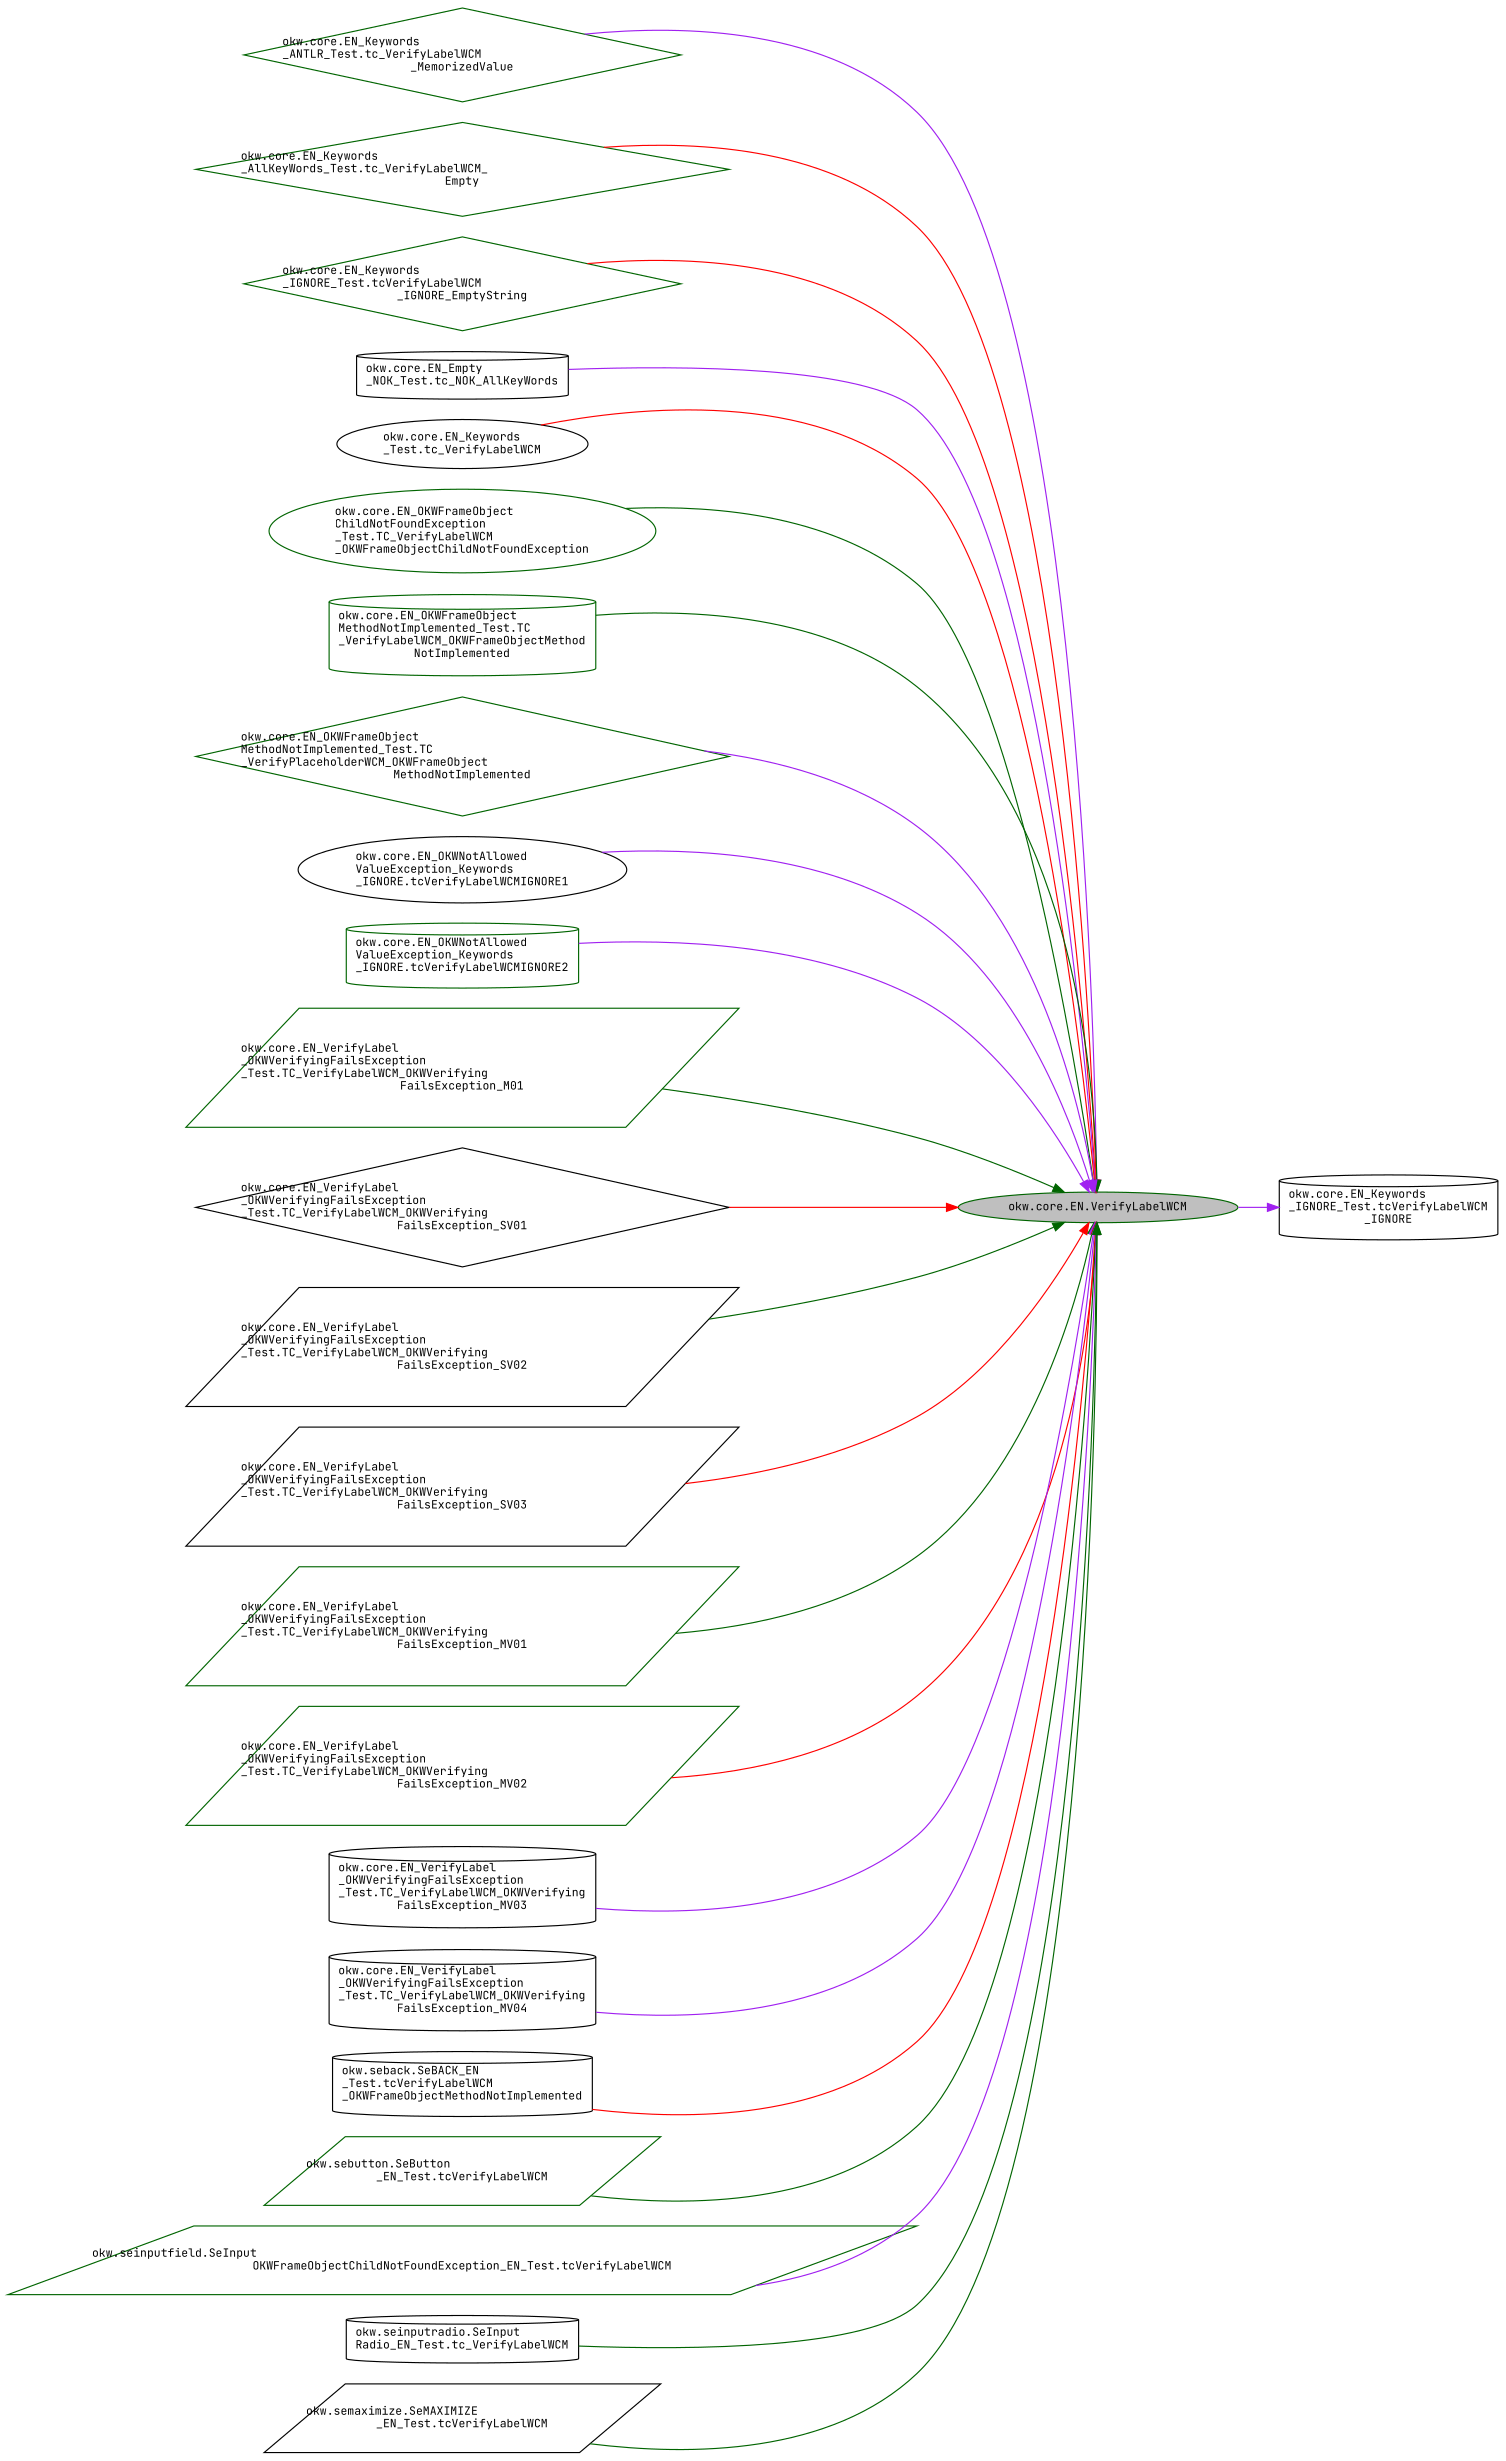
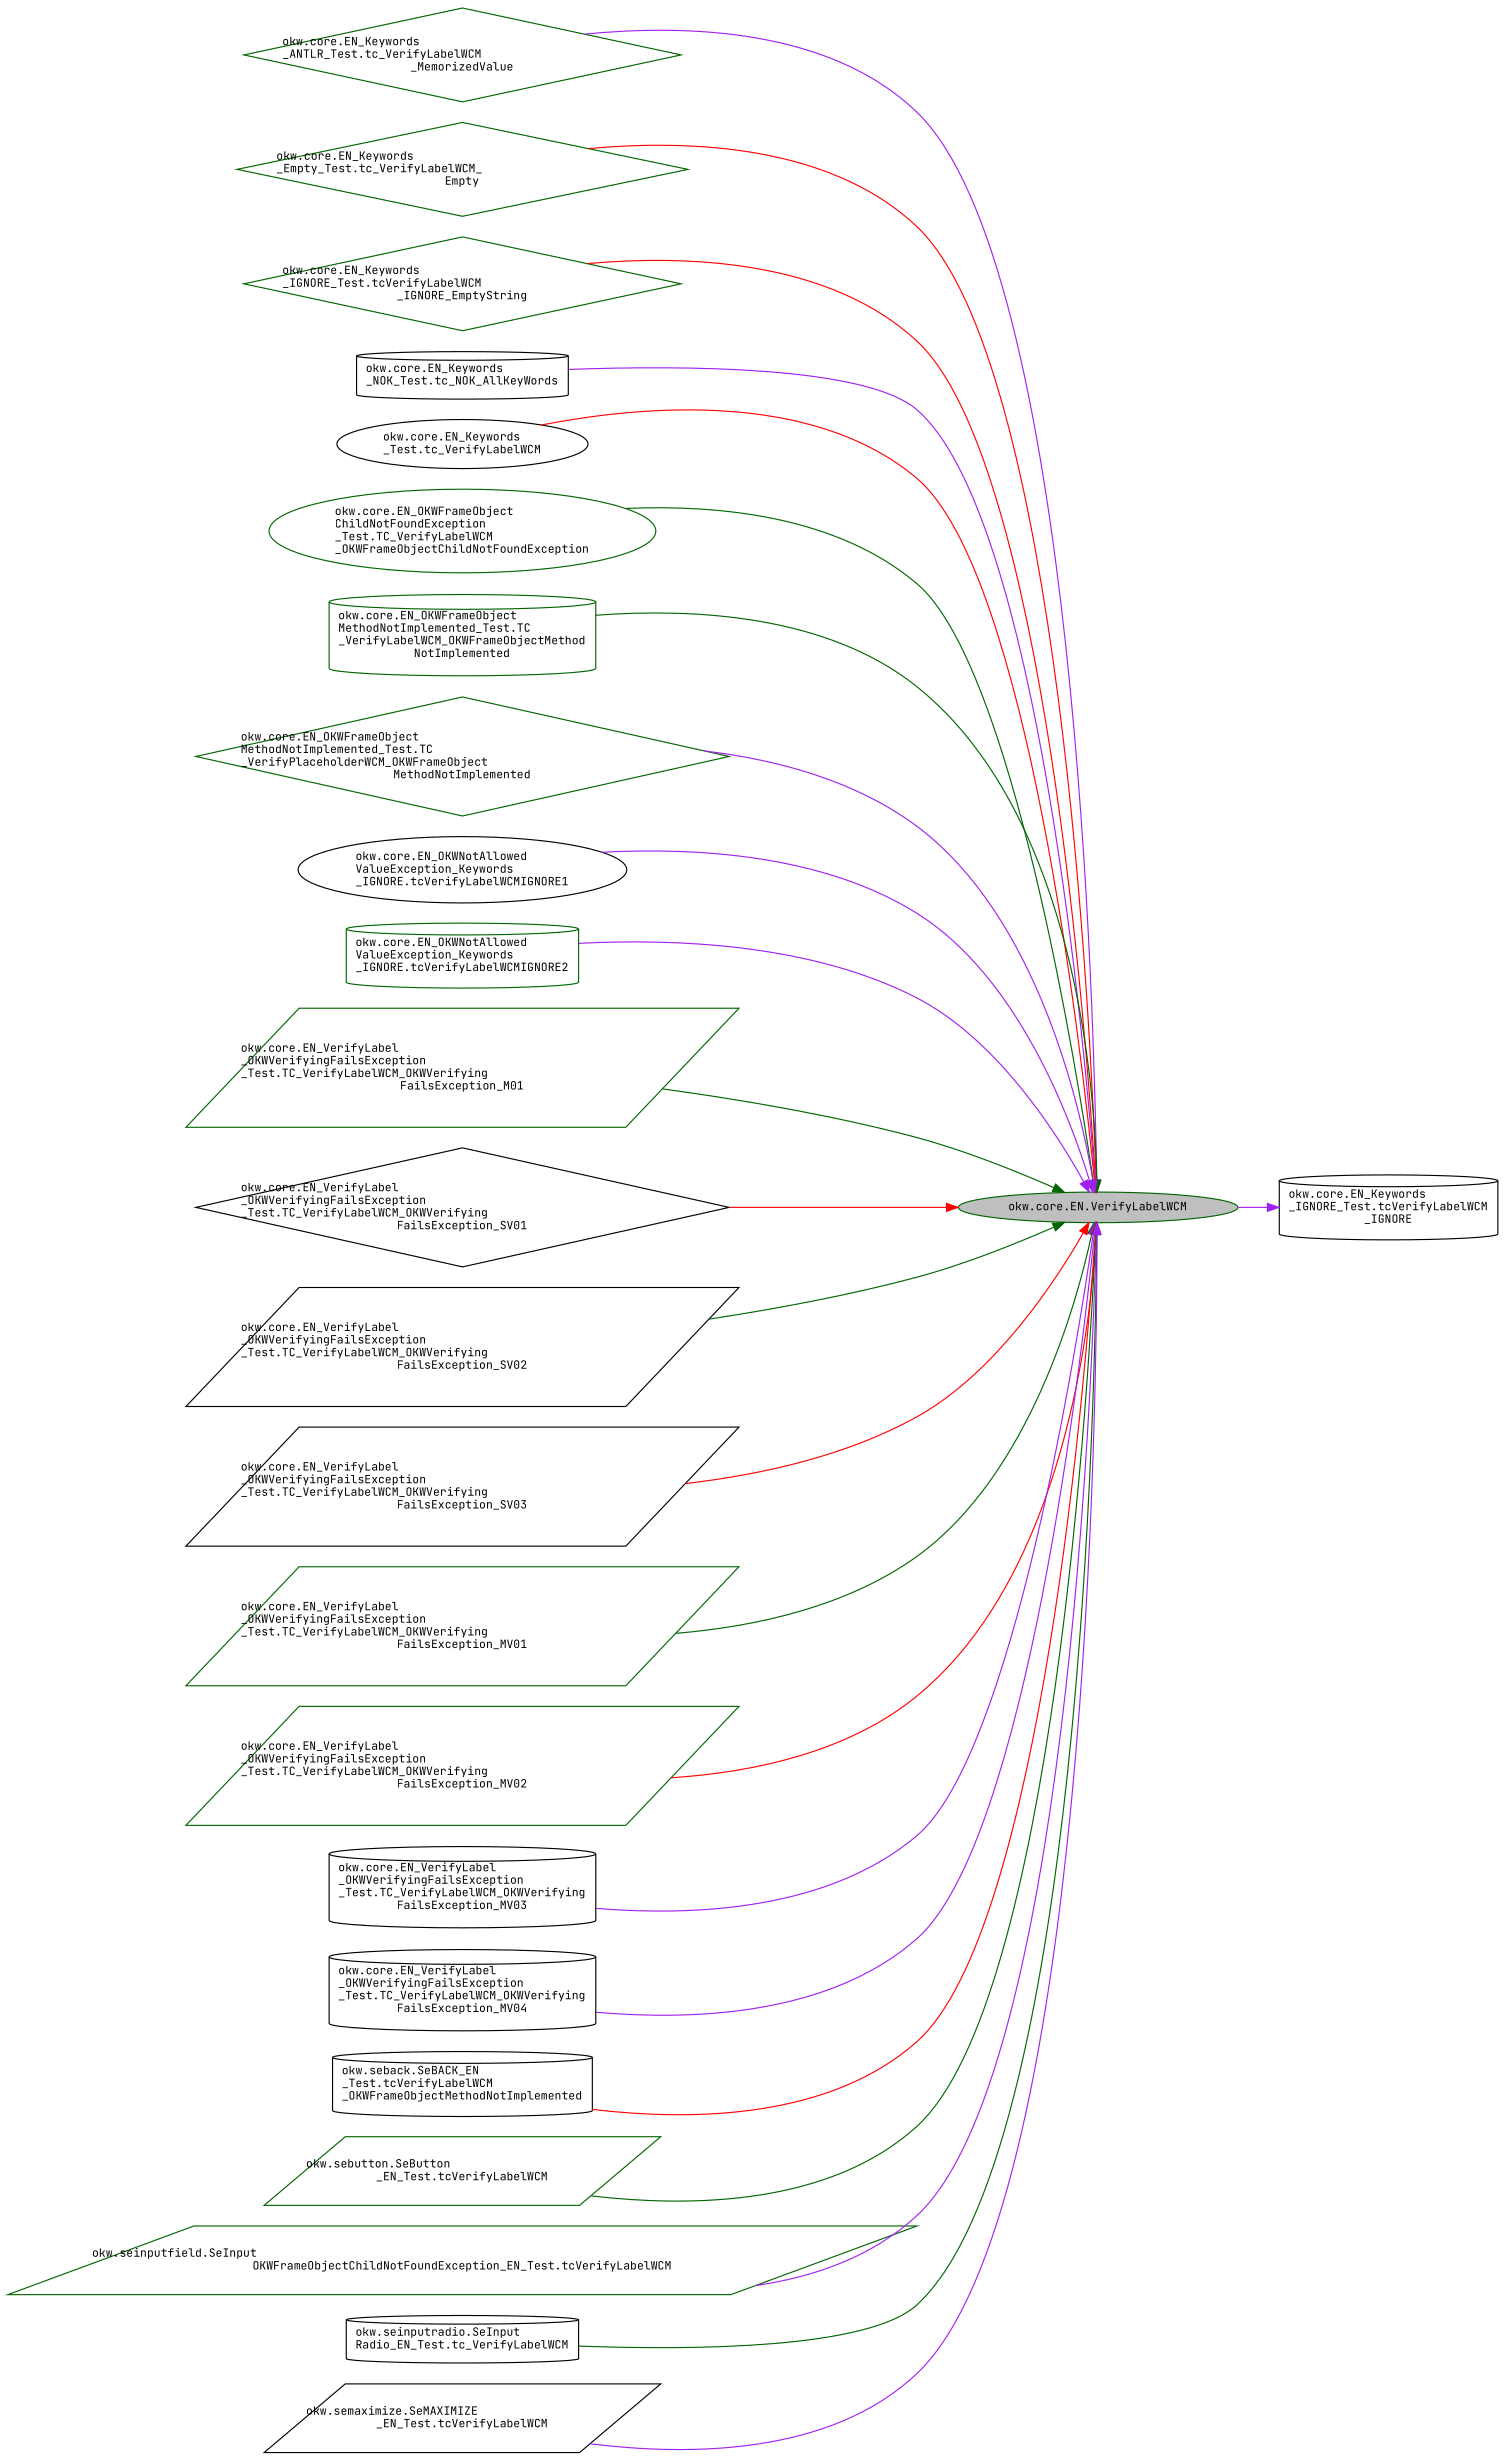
node "okw.core.EN_Keywords _AllKeyWords_Test.tc_VerifyLabelWCM_ Empty": label "okw.core.EN_Keywords _AllKeyWords_Test.tc_VerifyLabelWCM_ Empty" -> "okw.core.EN_Keywords _Empty_Test.tc_VerifyLabelWCM_ Empty"
node "okw.core.EN_Empty _NOK_Test.tc_NOK_AllKeyWords": label "okw.core.EN_Empty _NOK_Test.tc_NOK_AllKeyWords" -> "okw.core.EN_Keywords _NOK_Test.tc_NOK_AllKeyWords"
edge "okw.semaximize.SeMAXIMIZE _EN_Test.tcVerifyLabelWCM" -> "okw.core.EN.VerifyLabelWCM": color darkgreen -> purple
